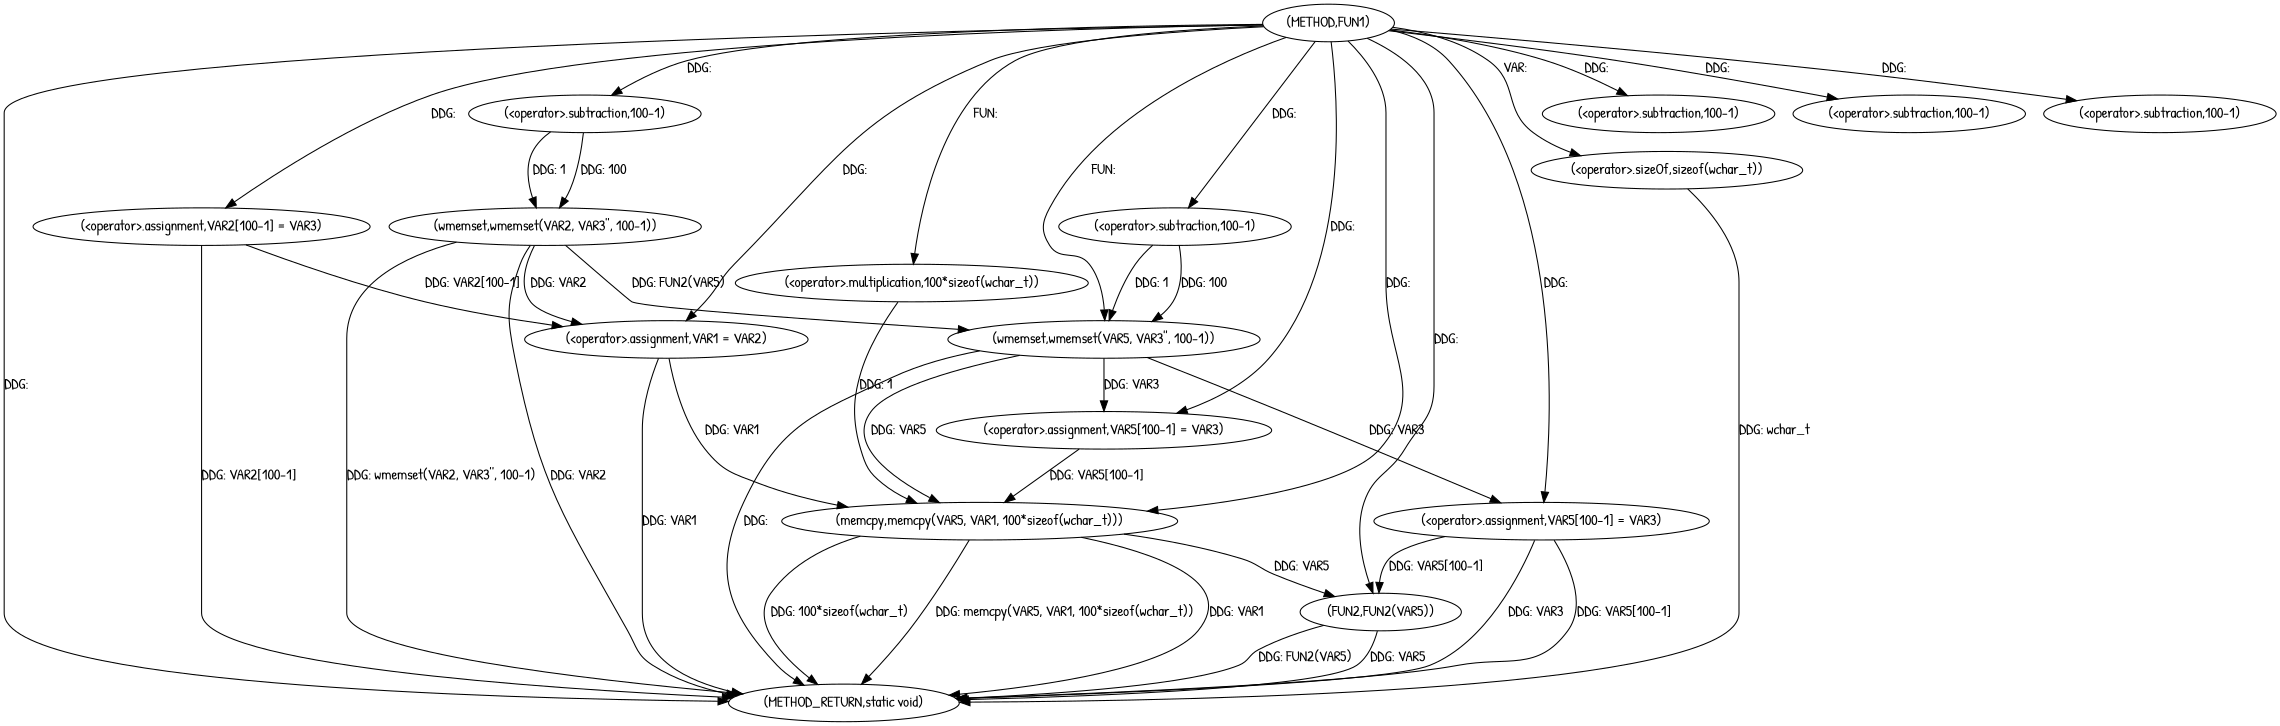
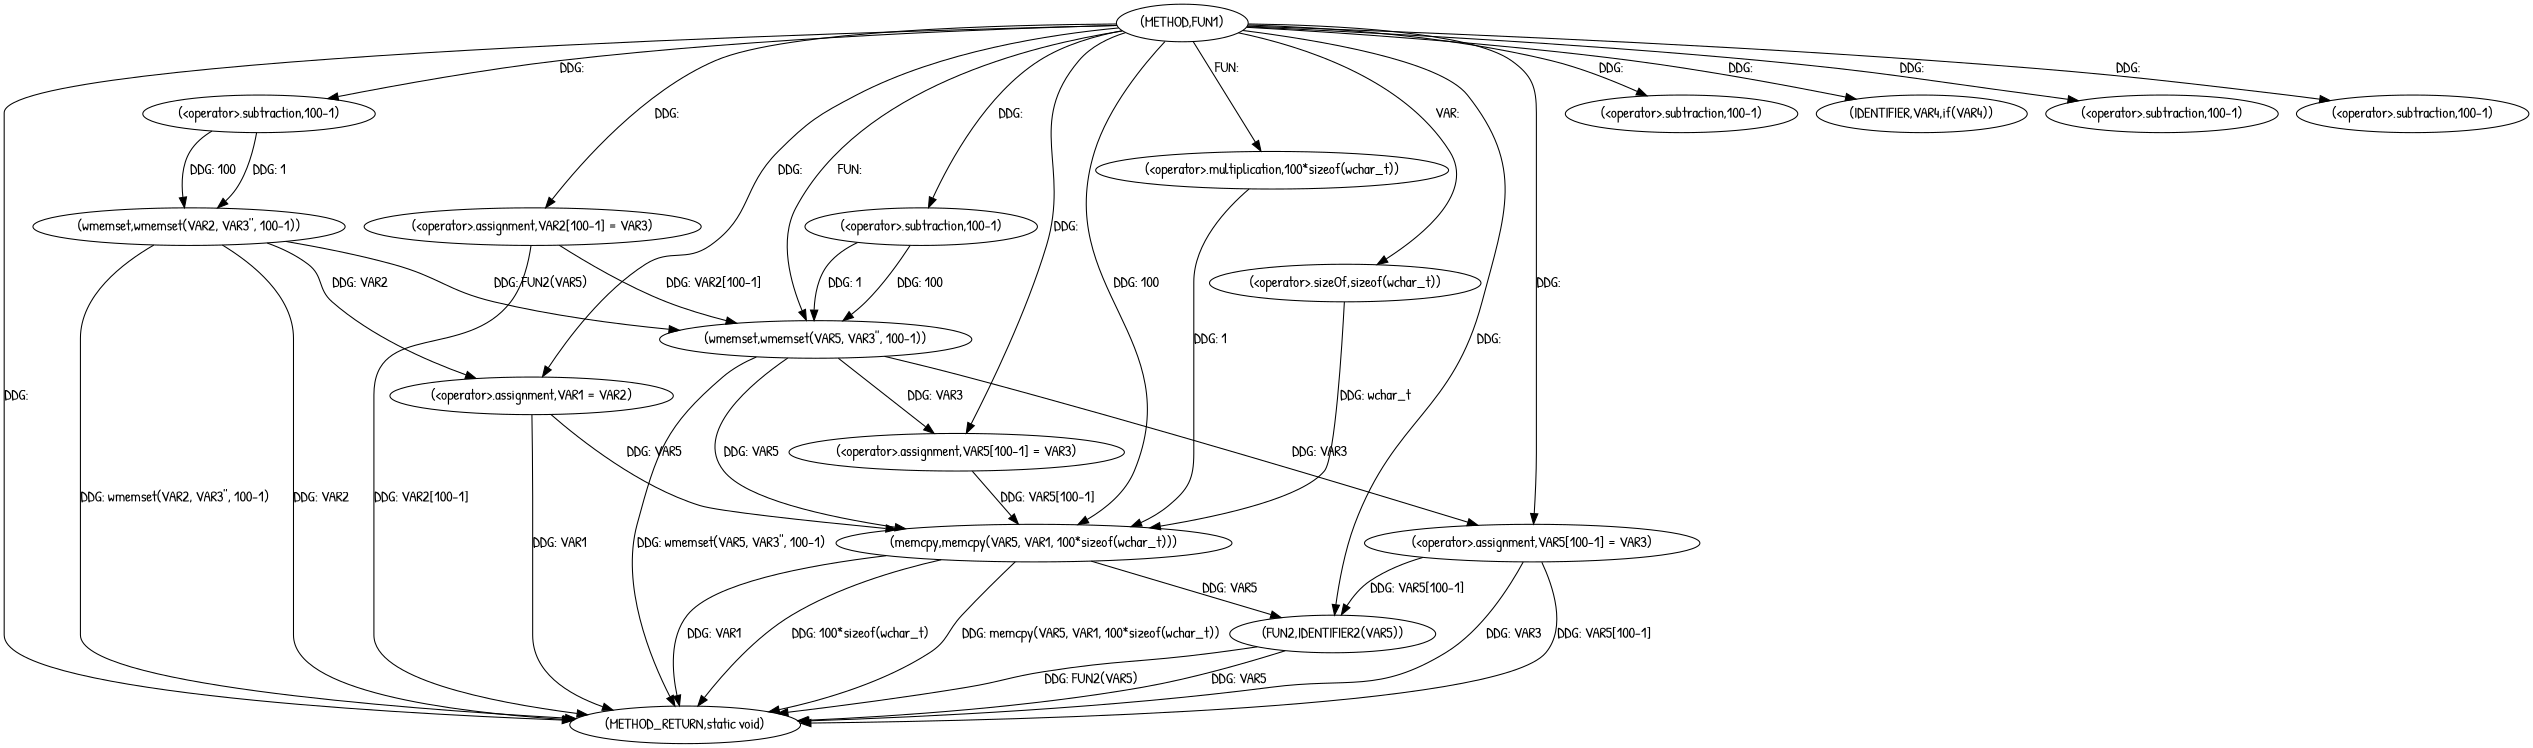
node "(IDENTIFIER,VAR4,if(VAR4))": added
edge "(METHOD,FUN1)" -> "(memcpy,memcpy(VAR5, VAR1, 100*sizeof(wchar_t)))": label "DDG: " -> "DDG: 100"
edge "(<operator>.assignment,VAR2[100-1] = VAR3)" -> "(<operator>.assignment,VAR1 = VAR2)": now "(<operator>.assignment,VAR2[100-1] = VAR3)" -> "(wmemset,wmemset(VAR5, VAR3'', 100-1))"
edge "(<operator>.assignment,VAR1 = VAR2)" -> "(memcpy,memcpy(VAR5, VAR1, 100*sizeof(wchar_t)))": label "DDG: VAR1" -> "DDG: VAR5"
edge "(wmemset,wmemset(VAR5, VAR3'', 100-1))" -> "(METHOD_RETURN,static void)": label "DDG: " -> "DDG: wmemset(VAR5, VAR3'', 100-1)"
node "(FUN2,FUN2(VAR5))": label "(FUN2,FUN2(VAR5))" -> "(FUN2,IDENTIFIER2(VAR5))"
edge "(<operator>.sizeOf,sizeof(wchar_t))" -> "(METHOD_RETURN,static void)": now "(<operator>.sizeOf,sizeof(wchar_t))" -> "(memcpy,memcpy(VAR5, VAR1, 100*sizeof(wchar_t)))"
